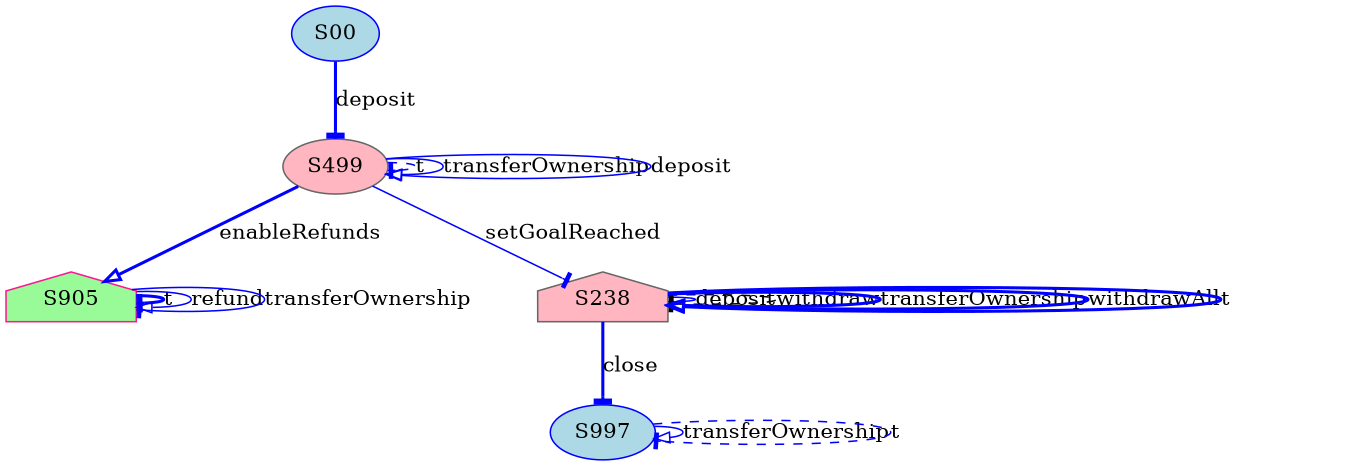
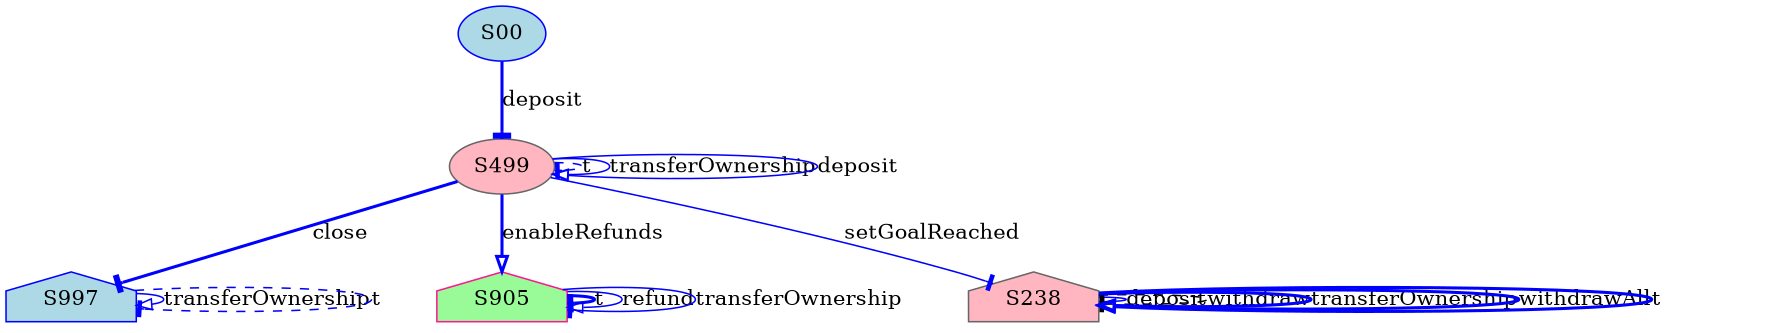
edge "S238" -> "S997": now "S499" -> "S997"
node "S997": shape ellipse -> house
